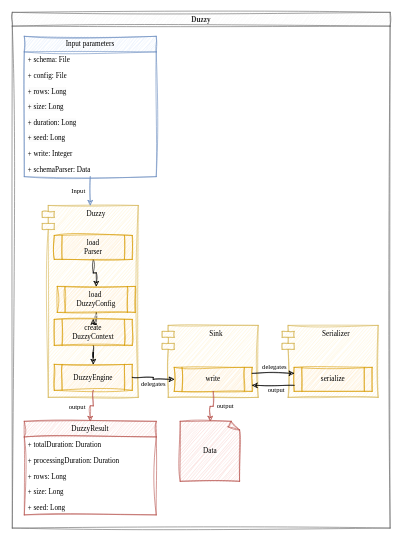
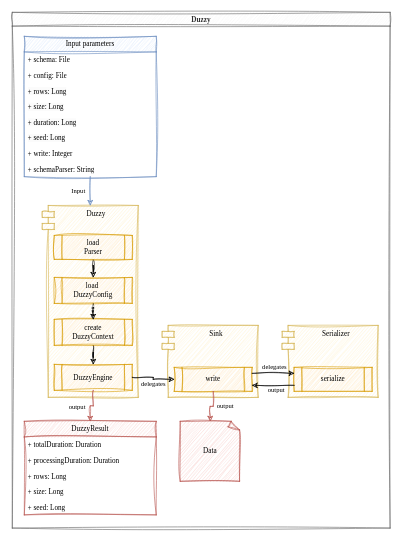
node "+ schemaParser: Data": label "+ schemaParser: Data" -> "+ schemaParser: String"
node "load DuzzyConfig": moved (96, 299) -> (93, 290)
